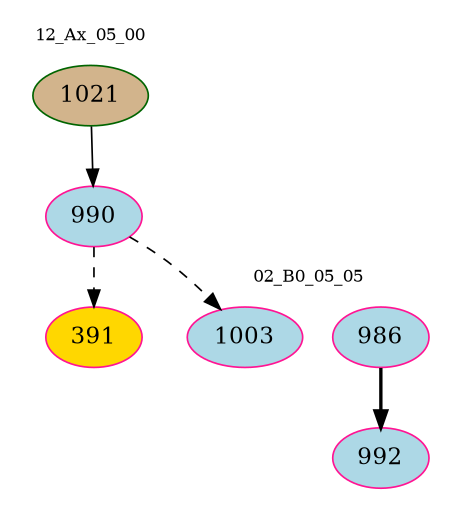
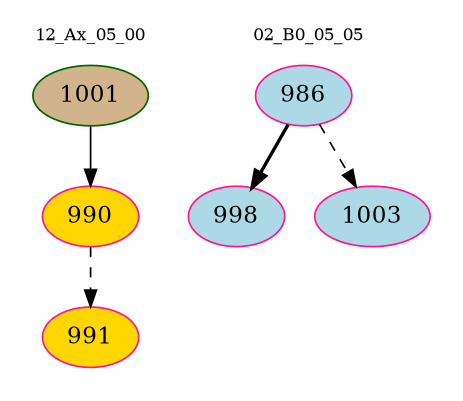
node "1021": label "1021" -> "1001"
node "990": fillcolor lightblue -> gold
edge "990" -> "1003": now "986" -> "1003"
node "391": label "391" -> "991"
node "992": label "992" -> "998"
